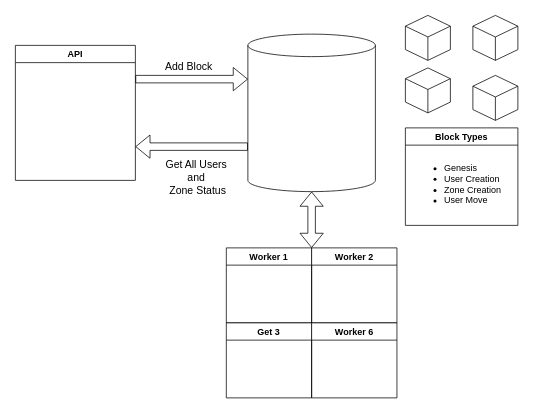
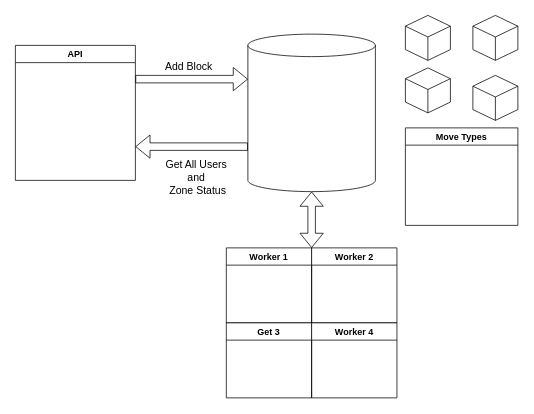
node "Block Types": label "Block Types" -> "Move Types"
node "Genesis User Creation Zone Creation User Move": removed
node "Worker 6": label "Worker 6" -> "Worker 4"
